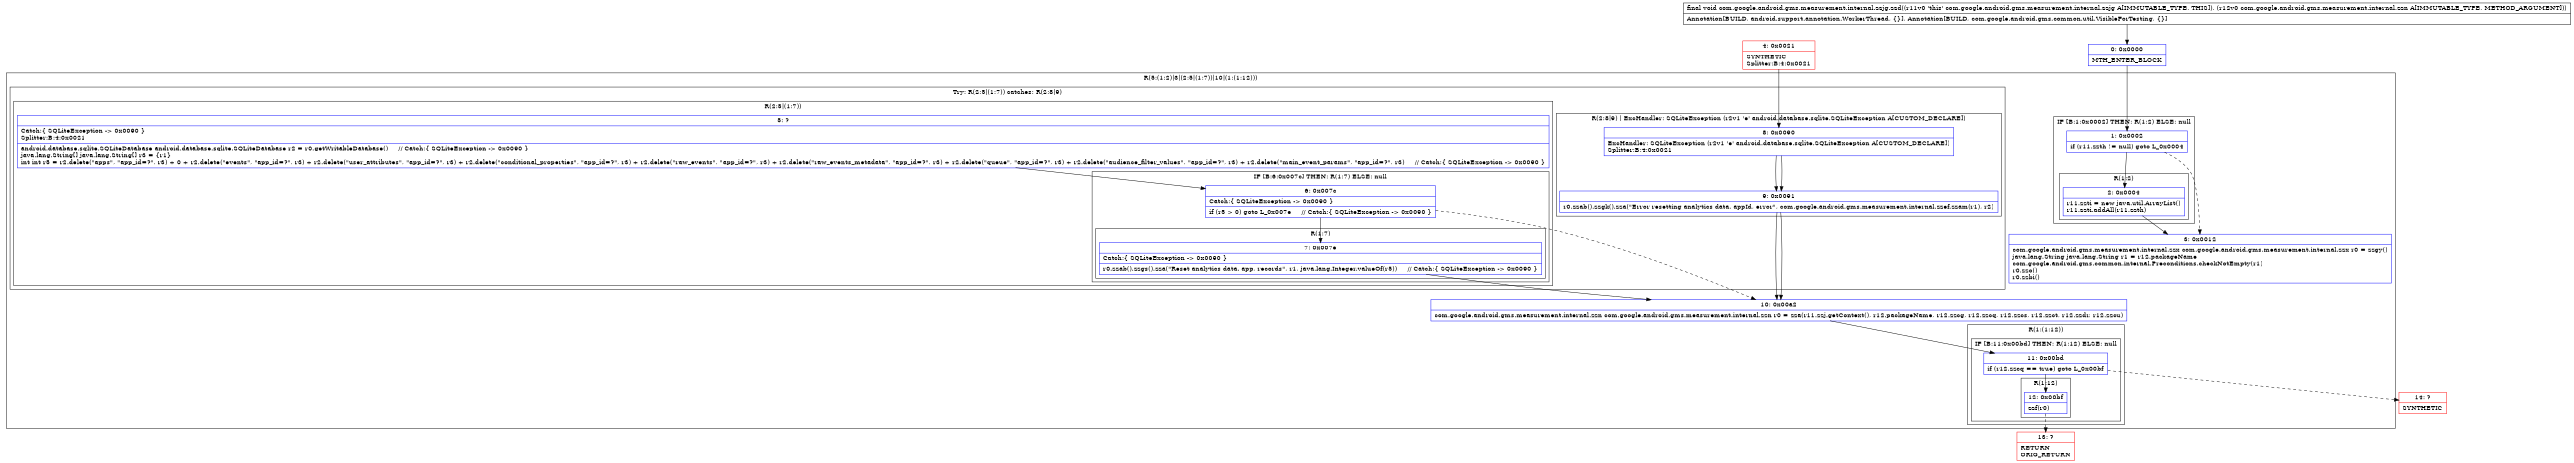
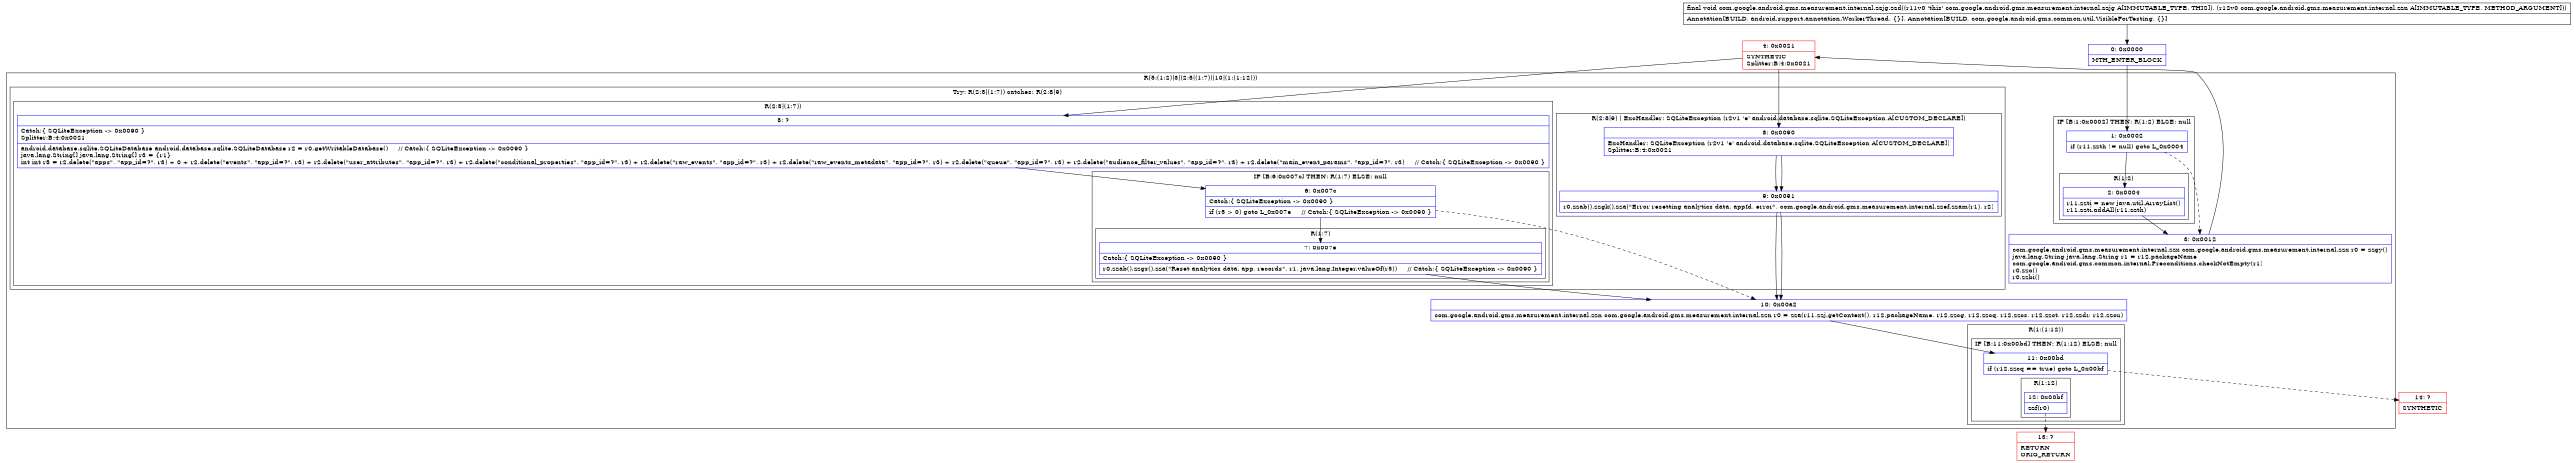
edge "3: 0x0012" -> "4: 0x0021": added
edge "4: 0x0021" -> "5: ?": added
edge "11: 0x00bd" -> "12: 0x00bf": removed
